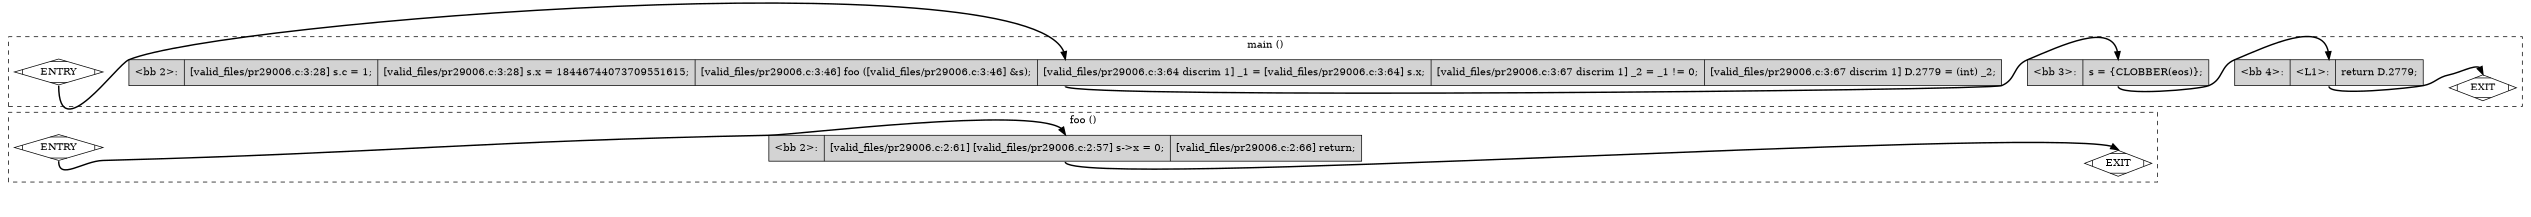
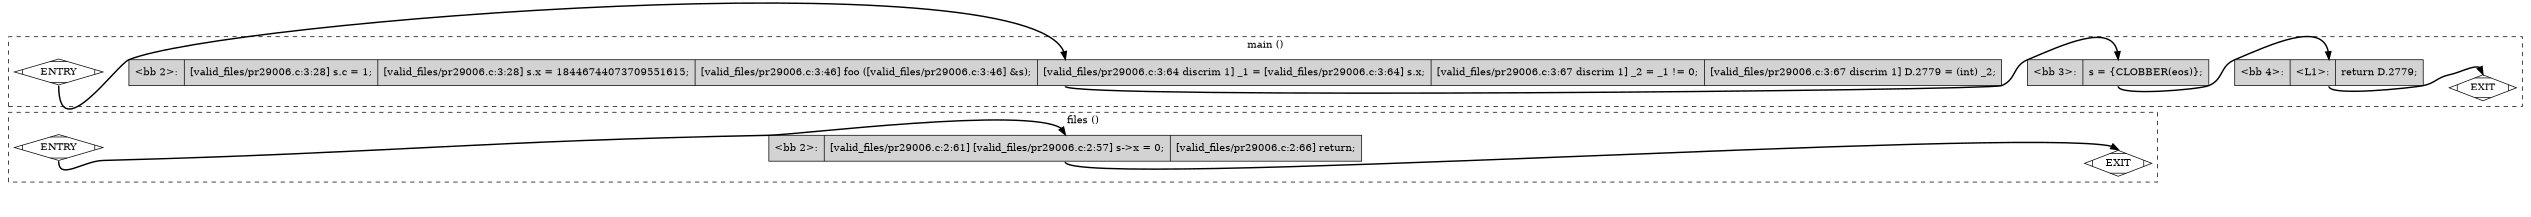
cluster "foo ()": label "foo ()" -> "files ()"
